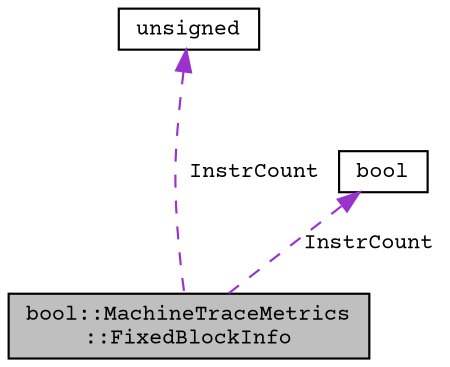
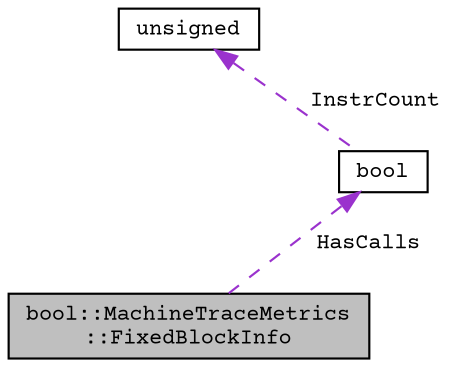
edge "bool::MachineTraceMetrics ::FixedBlockInfo" -> "unsigned": now "bool" -> "unsigned"
edge "bool::MachineTraceMetrics ::FixedBlockInfo" -> "bool": label " InstrCount" -> " HasCalls"
